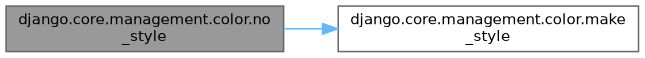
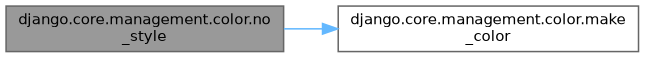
node "django.core.management.color.make _style": label "django.core.management.color.make _style" -> "django.core.management.color.make _color"
